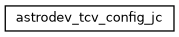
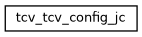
node "astrodev_tcv_config_jc": label "astrodev_tcv_config_jc" -> "tcv_tcv_config_jc"
